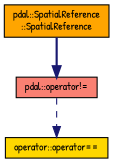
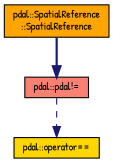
node "pdal::operator!=": label "pdal::operator!=" -> "pdal::pdal!="
node "operator::operator==": label "operator::operator==" -> "pdal::operator=="
